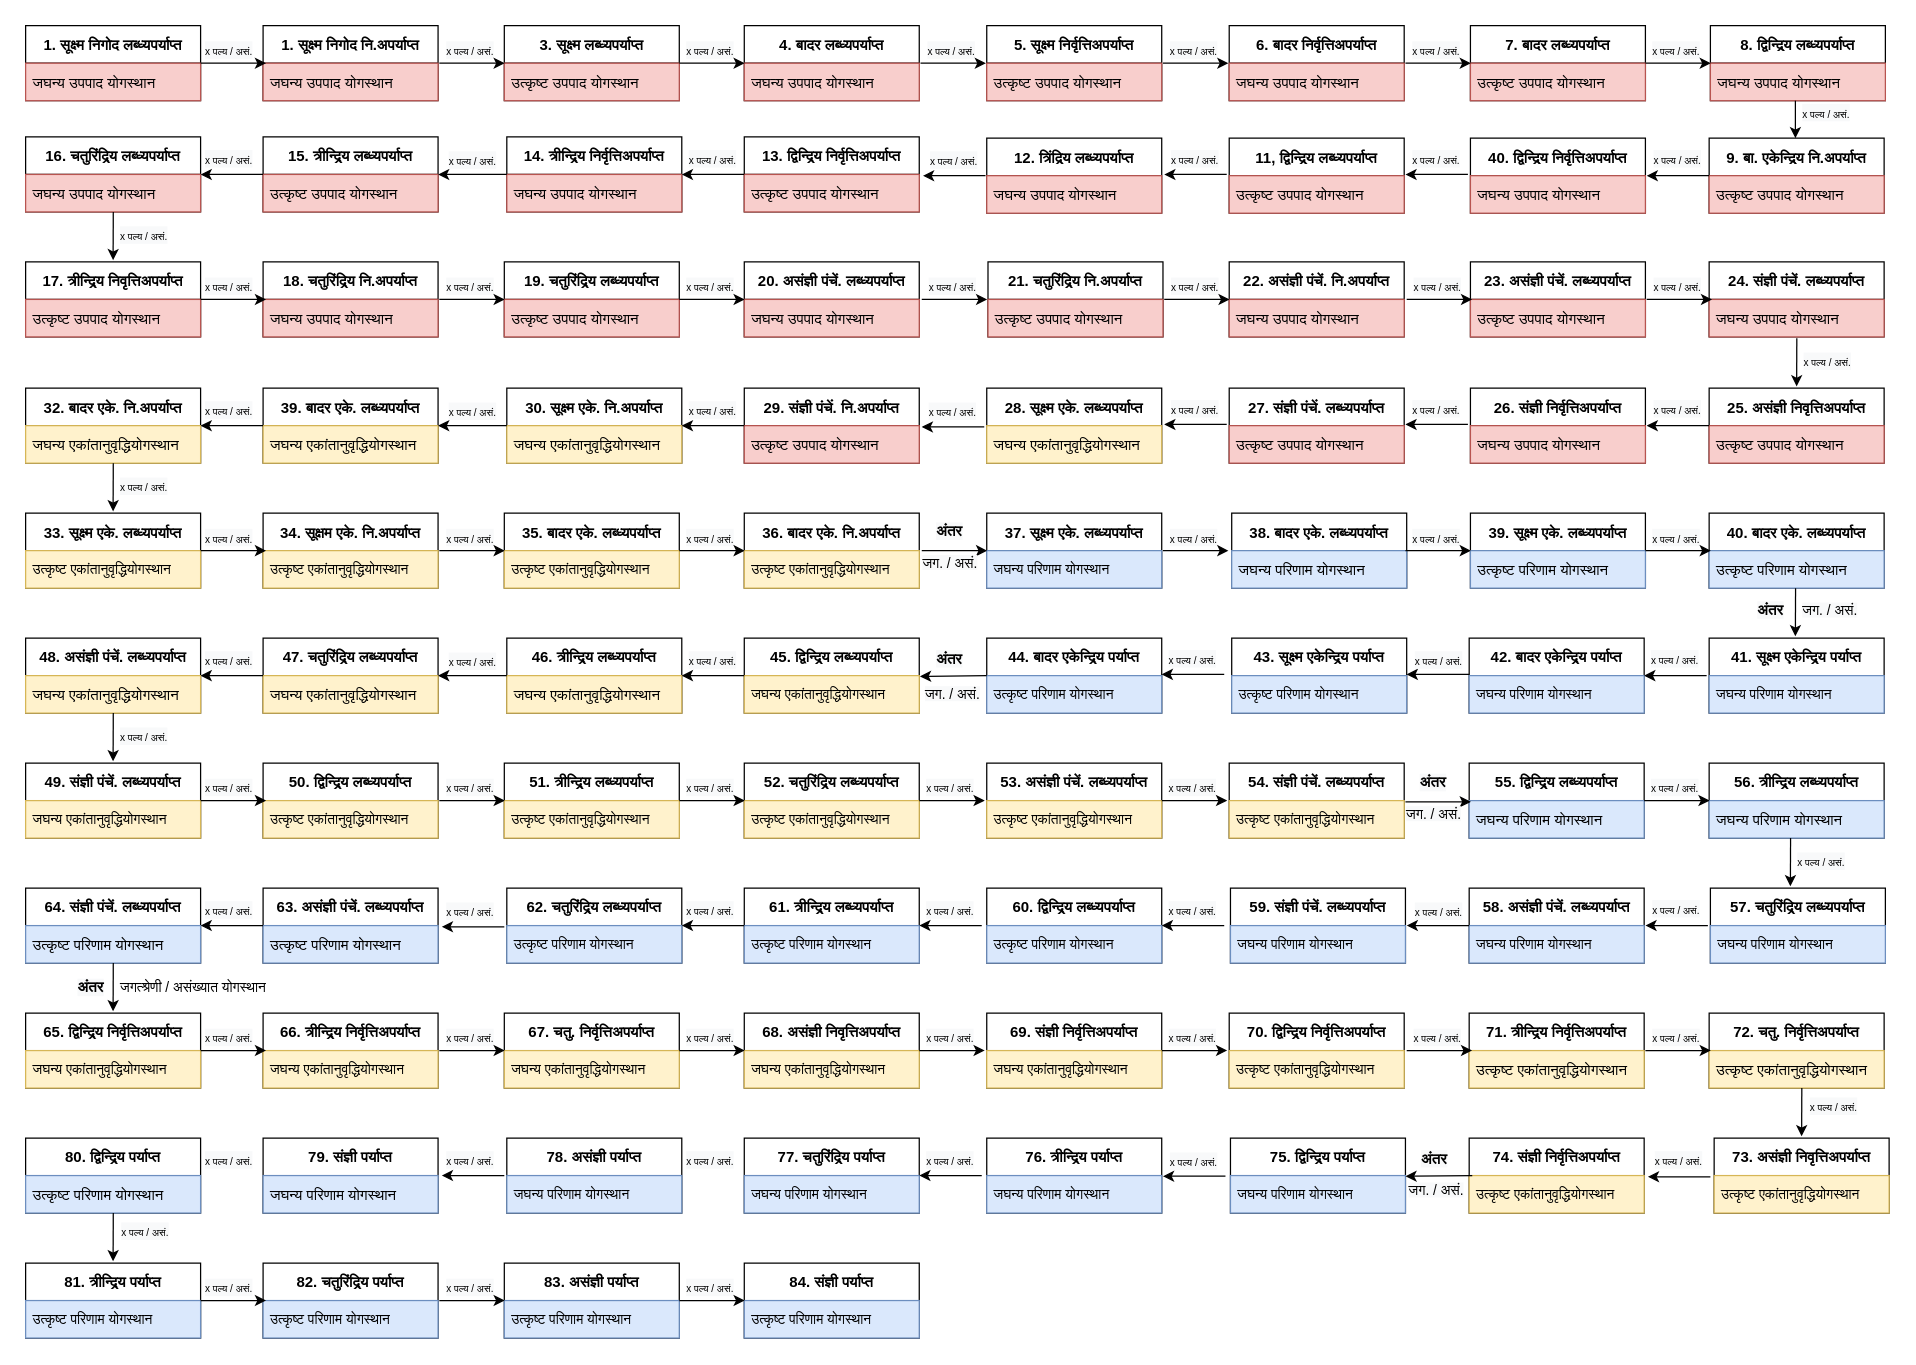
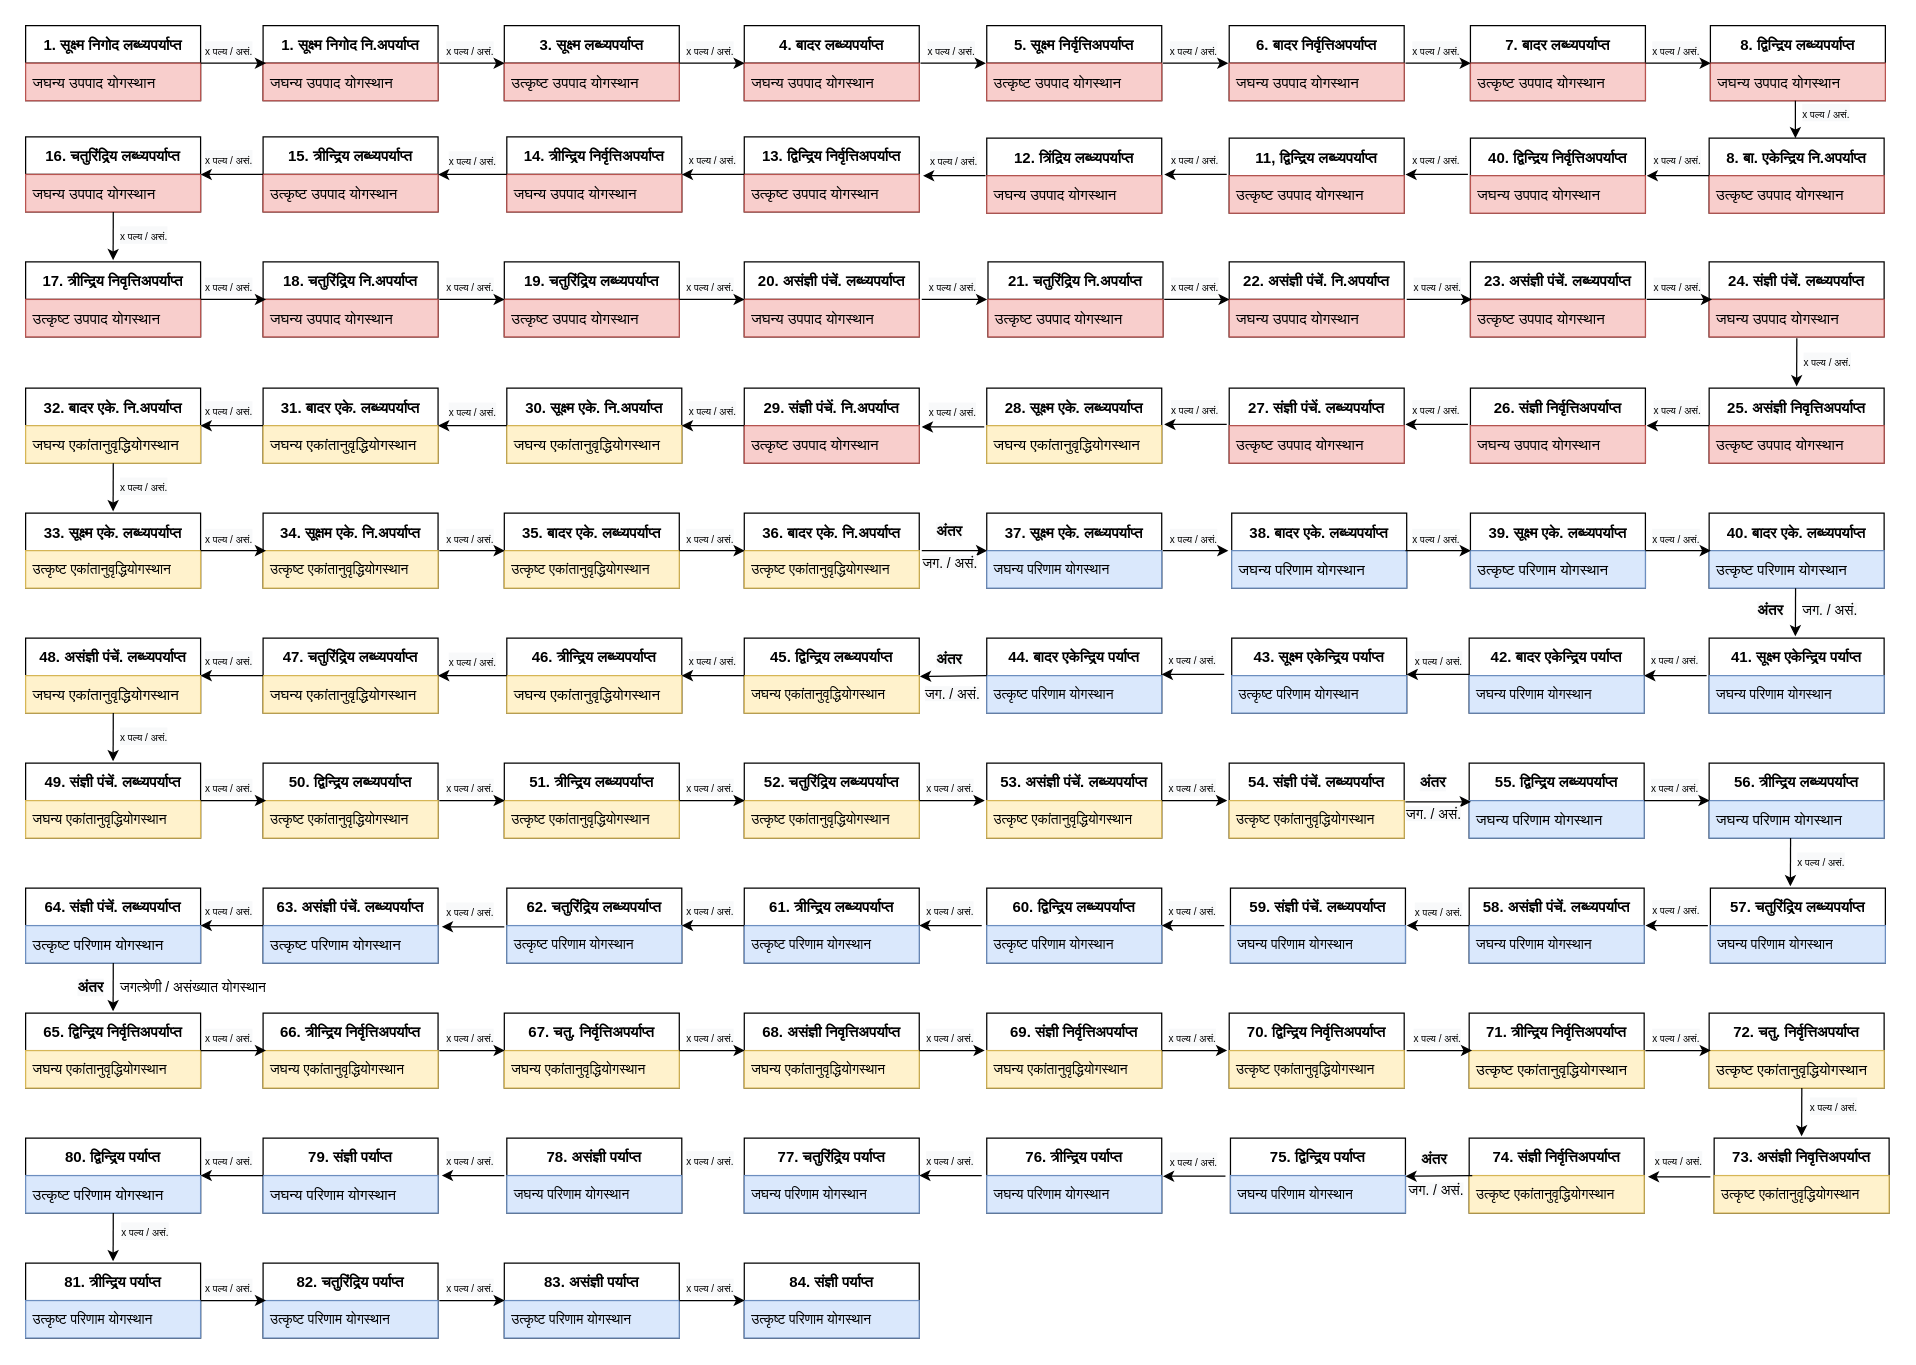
node "9. बा. एकेन्द्रिय नि.अपर्याप्त": label "9. बा. एकेन्द्रिय नि.अपर्याप्त" -> "8. बा. एकेन्द्रिय नि.अपर्याप्त"
node "39. बादर एके. लब्ध्यपर्याप्त": label "39. बादर एके. लब्ध्यपर्याप्त" -> "31. बादर एके. लब्ध्यपर्याप्त"
edge "79. संज्ञी पर्याप्त" -> "80. द्विन्द्रिय पर्याप्त": added
